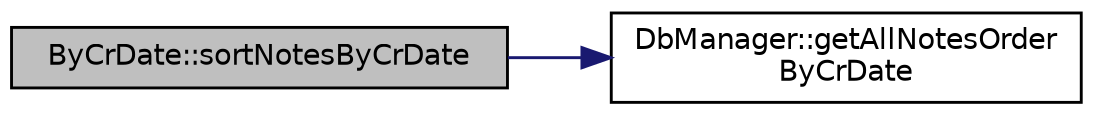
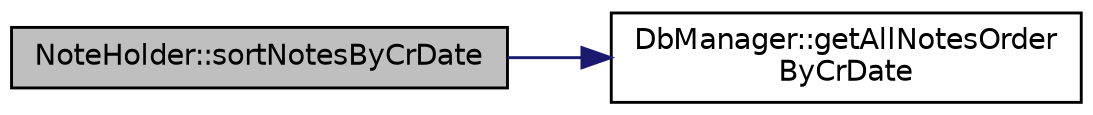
node "ByCrDate::sortNotesByCrDate": label "ByCrDate::sortNotesByCrDate" -> "NoteHolder::sortNotesByCrDate"
